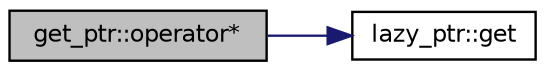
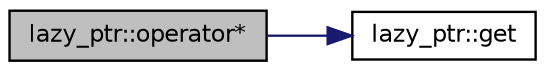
node "get_ptr::operator*": label "get_ptr::operator*" -> "lazy_ptr::operator*"
